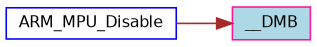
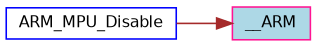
node "__DMB": label "__DMB" -> "__ARM"
